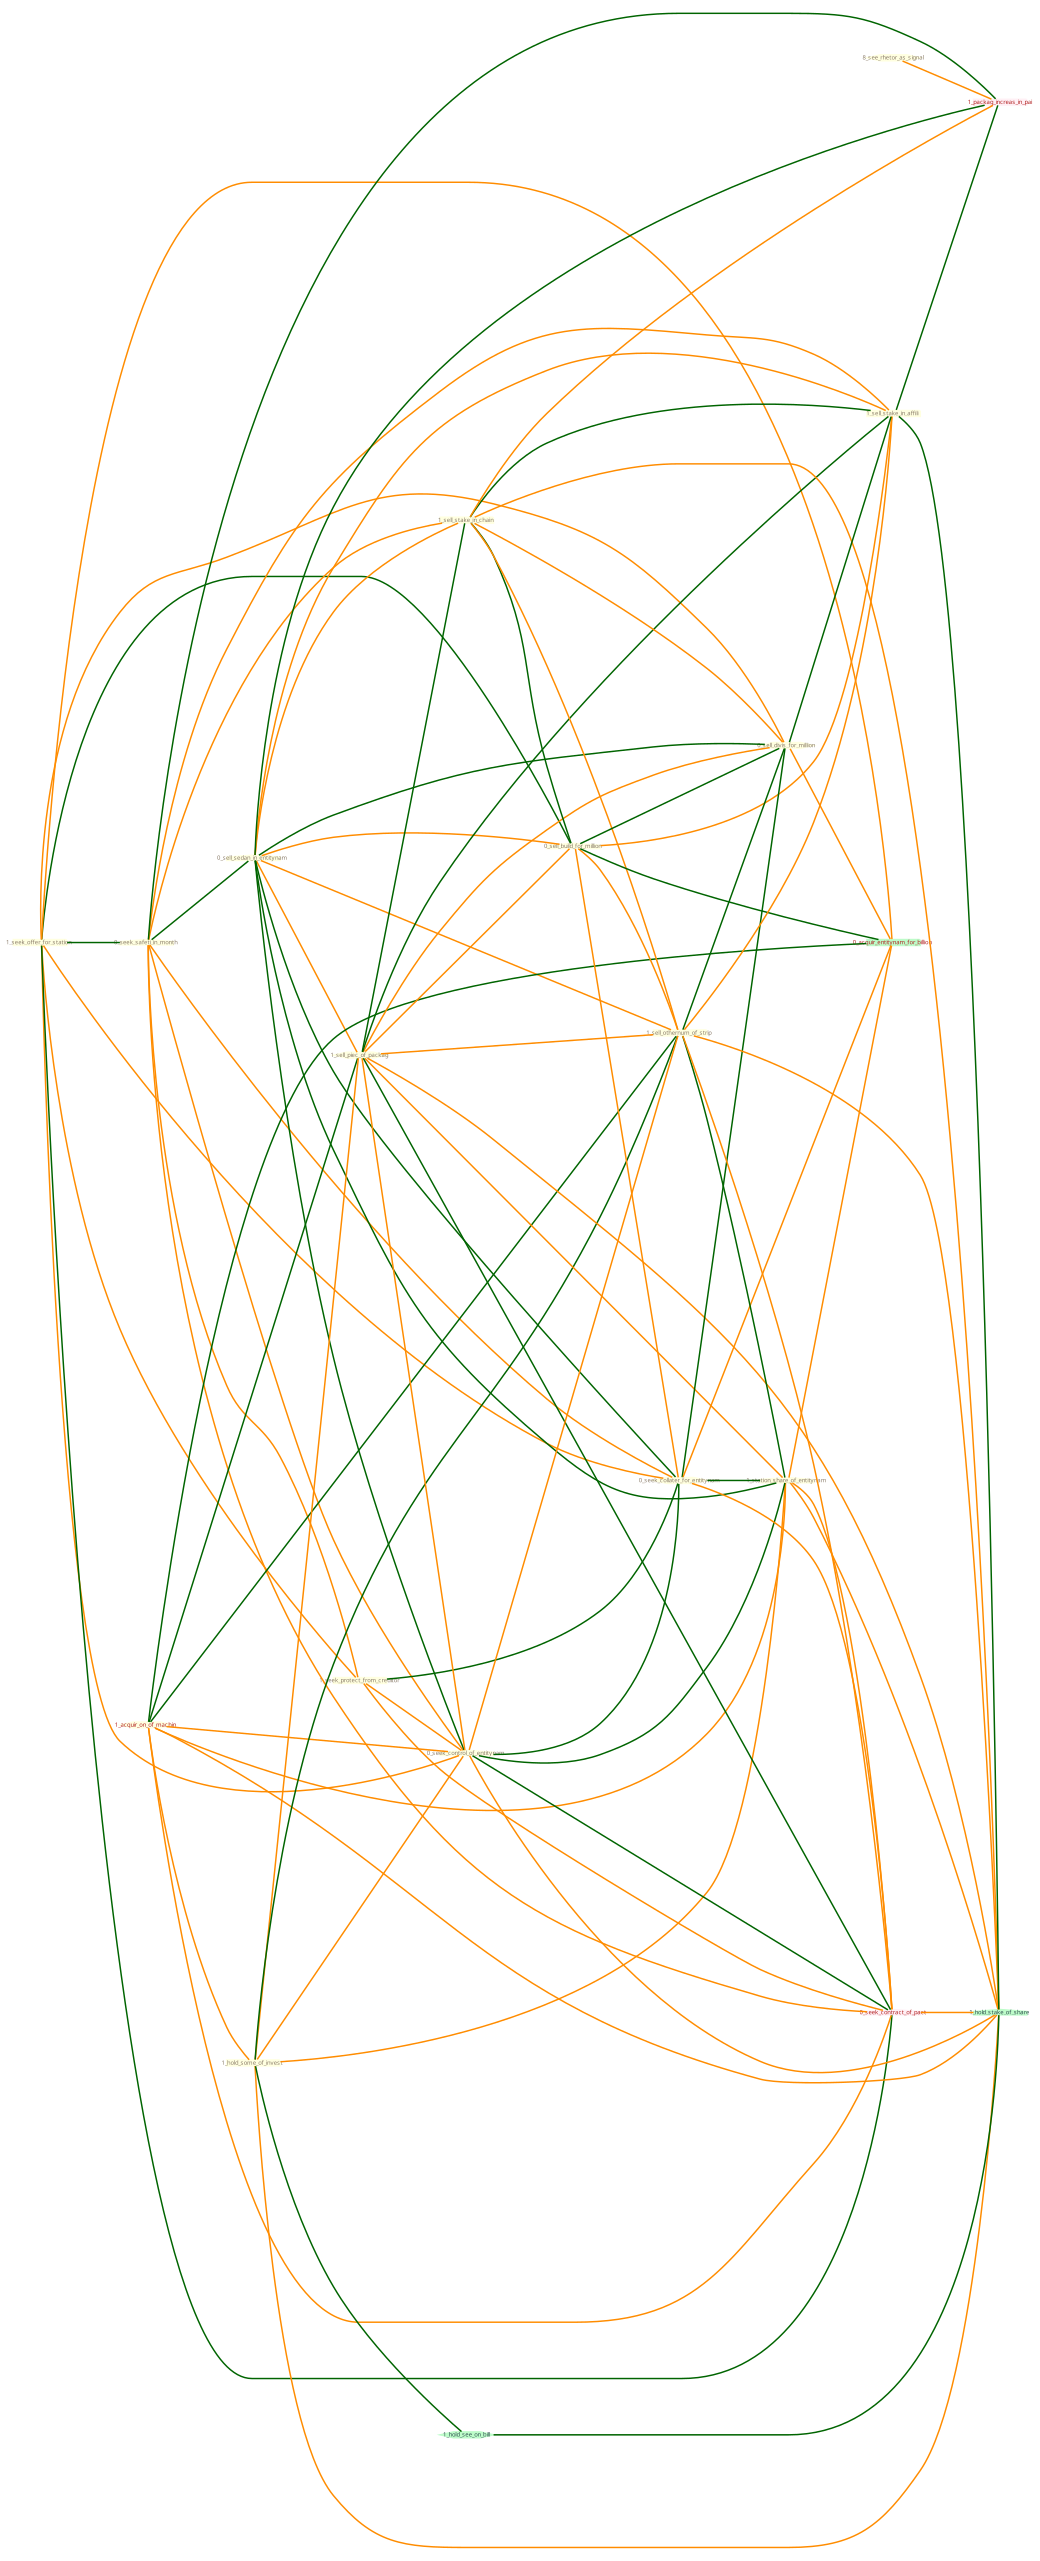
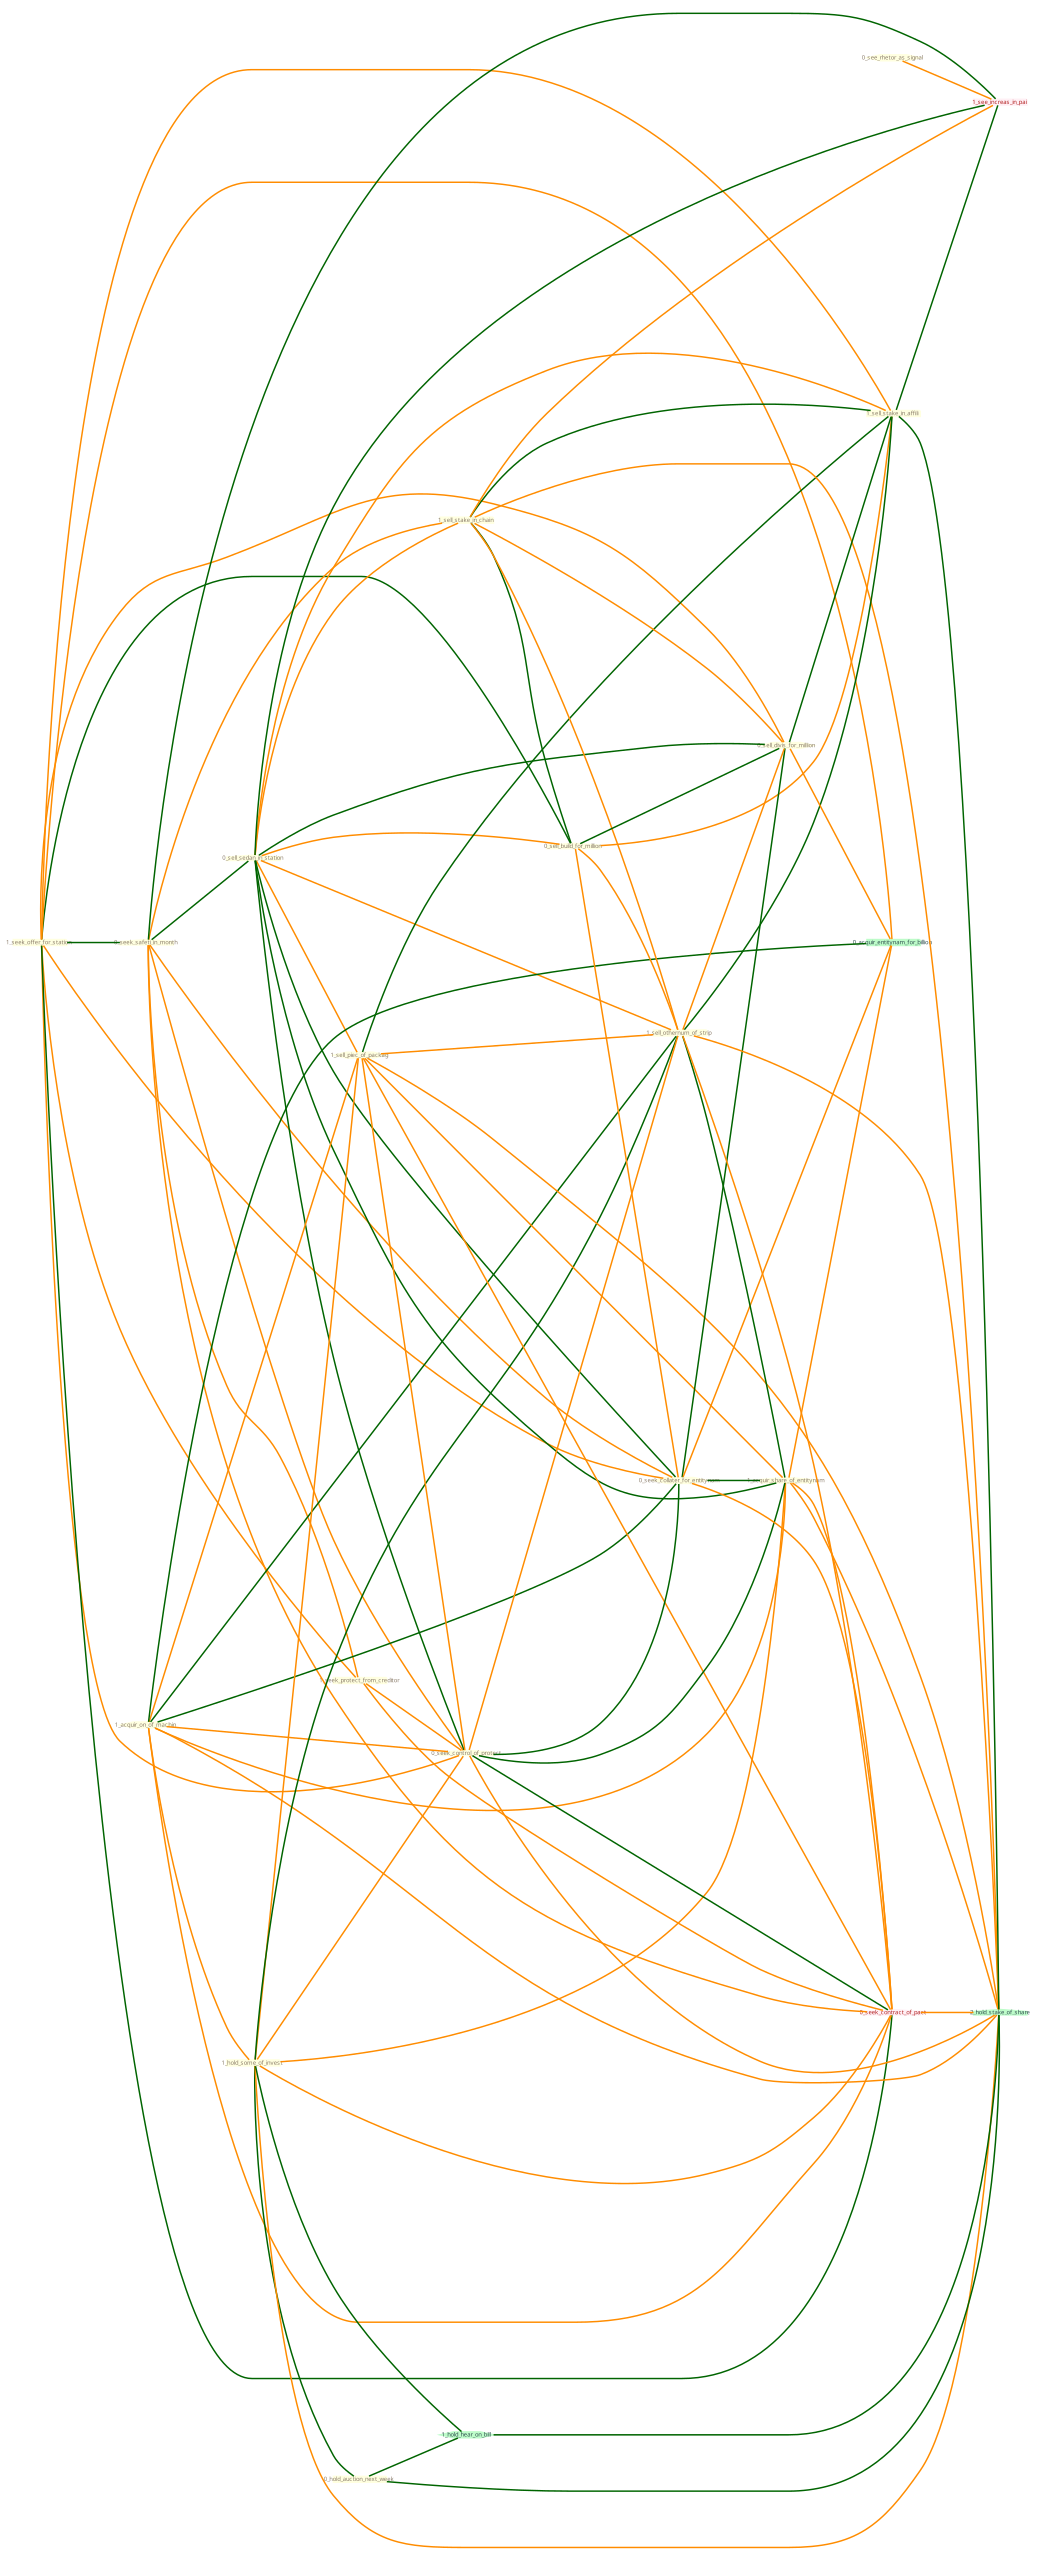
node "8_see_rhetor_as_signal": label "8_see_rhetor_as_signal" -> "0_see_rhetor_as_signal"
node "1_packag_increas_in_pai": label "1_packag_increas_in_pai" -> "1_see_increas_in_pai"
edge "1_sell_stake_in_affili" -- "0_seek_safeti_in_month": now "1_sell_stake_in_affili" -- "1_seek_offer_for_station"
edge "1_sell_stake_in_affili" -- "1_sell_othernum_of_strip": color darkorange -> darkgreen
edge "1_sell_stake_in_chain" -- "1_sell_piec_of_packag": removed
edge "0_sell_divis_for_million" -- "1_sell_piec_of_packag": removed
node "0_sell_sedan_in_entitynam": label "0_sell_sedan_in_entitynam" -> "0_sell_sedan_in_station"
edge "0_sell_divis_for_million" -- "1_sell_othernum_of_strip": color darkgreen -> darkorange
edge "0_sell_build_for_million" -- "0_acquir_entitynam_for_billion": removed
node "0_acquir_entitynam_for_billion": fontcolor #b22222 -> #2f4f4f
edge "0_sell_build_for_million" -- "1_sell_piec_of_packag": removed
edge "1_sell_piec_of_packag" -- "1_acquir_on_of_machin": color darkgreen -> darkorange
node "1_station_share_of_entitynam": label "1_station_share_of_entitynam" -> "1_acquir_share_of_entitynam"
edge "1_sell_piec_of_packag" -- "0_seek_contract_of_pact": color darkgreen -> darkorange
edge "0_seek_collater_for_entitynam" -- "1_seek_protect_from_creditor": now "0_seek_collater_for_entitynam" -- "1_acquir_on_of_machin"
node "1_acquir_on_of_machin": fontcolor #b22222 -> #8b7d6b
node "0_seek_control_of_entitynam": label "0_seek_control_of_entitynam" -> "0_seek_control_of_protect"
node "1_hold_stake_of_share": label "1_hold_stake_of_share" -> "2_hold_stake_of_share"
edge "0_seek_contract_of_pact" -- "1_hold_some_of_invest": added
node "1_hold_see_on_bill": label "1_hold_see_on_bill" -> "1_hold_hear_on_bill"
node "0_hold_auction_next_week": added
